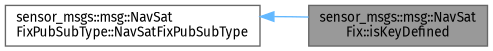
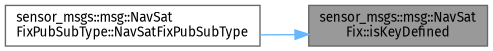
edge "sensor_msgs::msg::NavSat Fix::isKeyDefined" -> "sensor_msgs::msg::NavSat FixPubSubType::NavSatFixPubSubType": reversed
